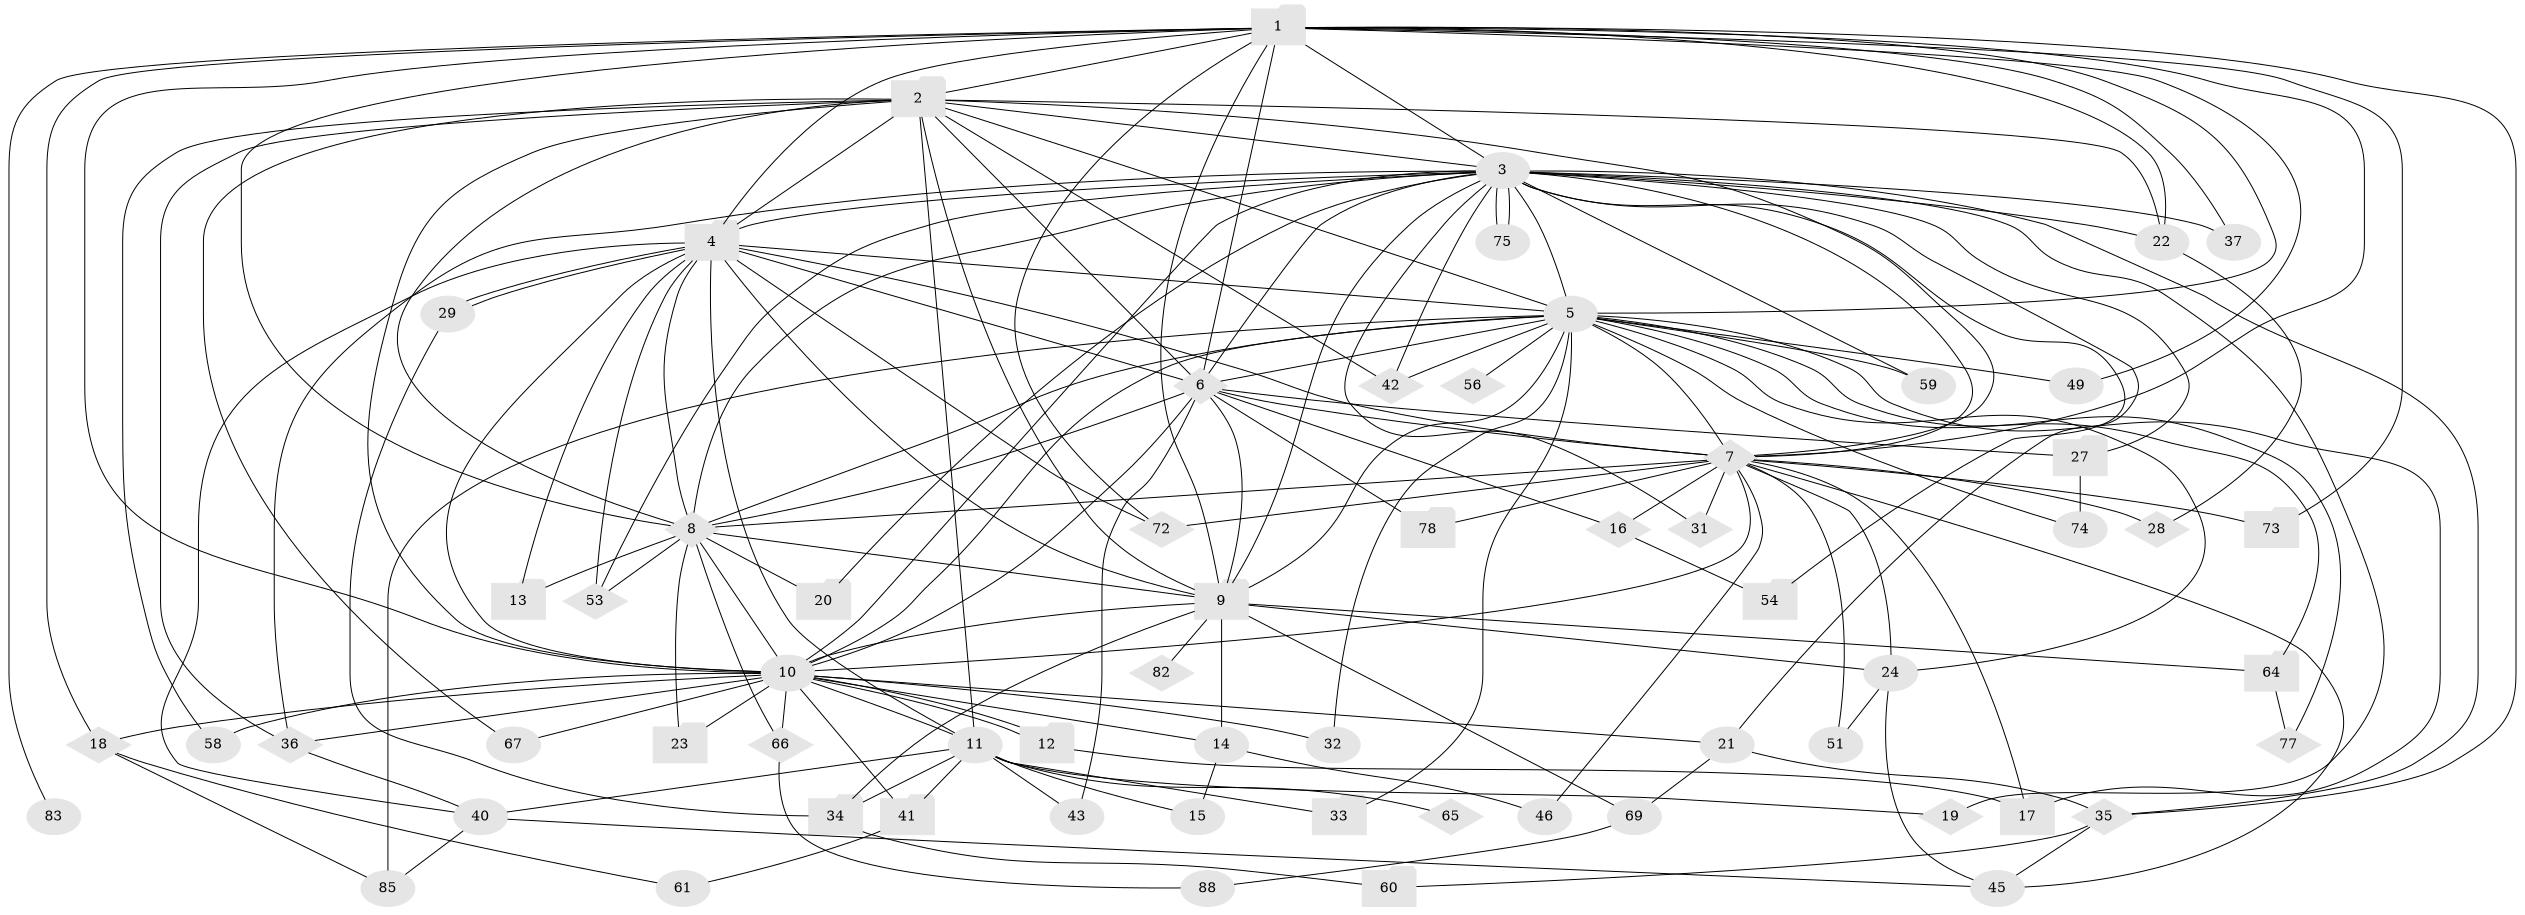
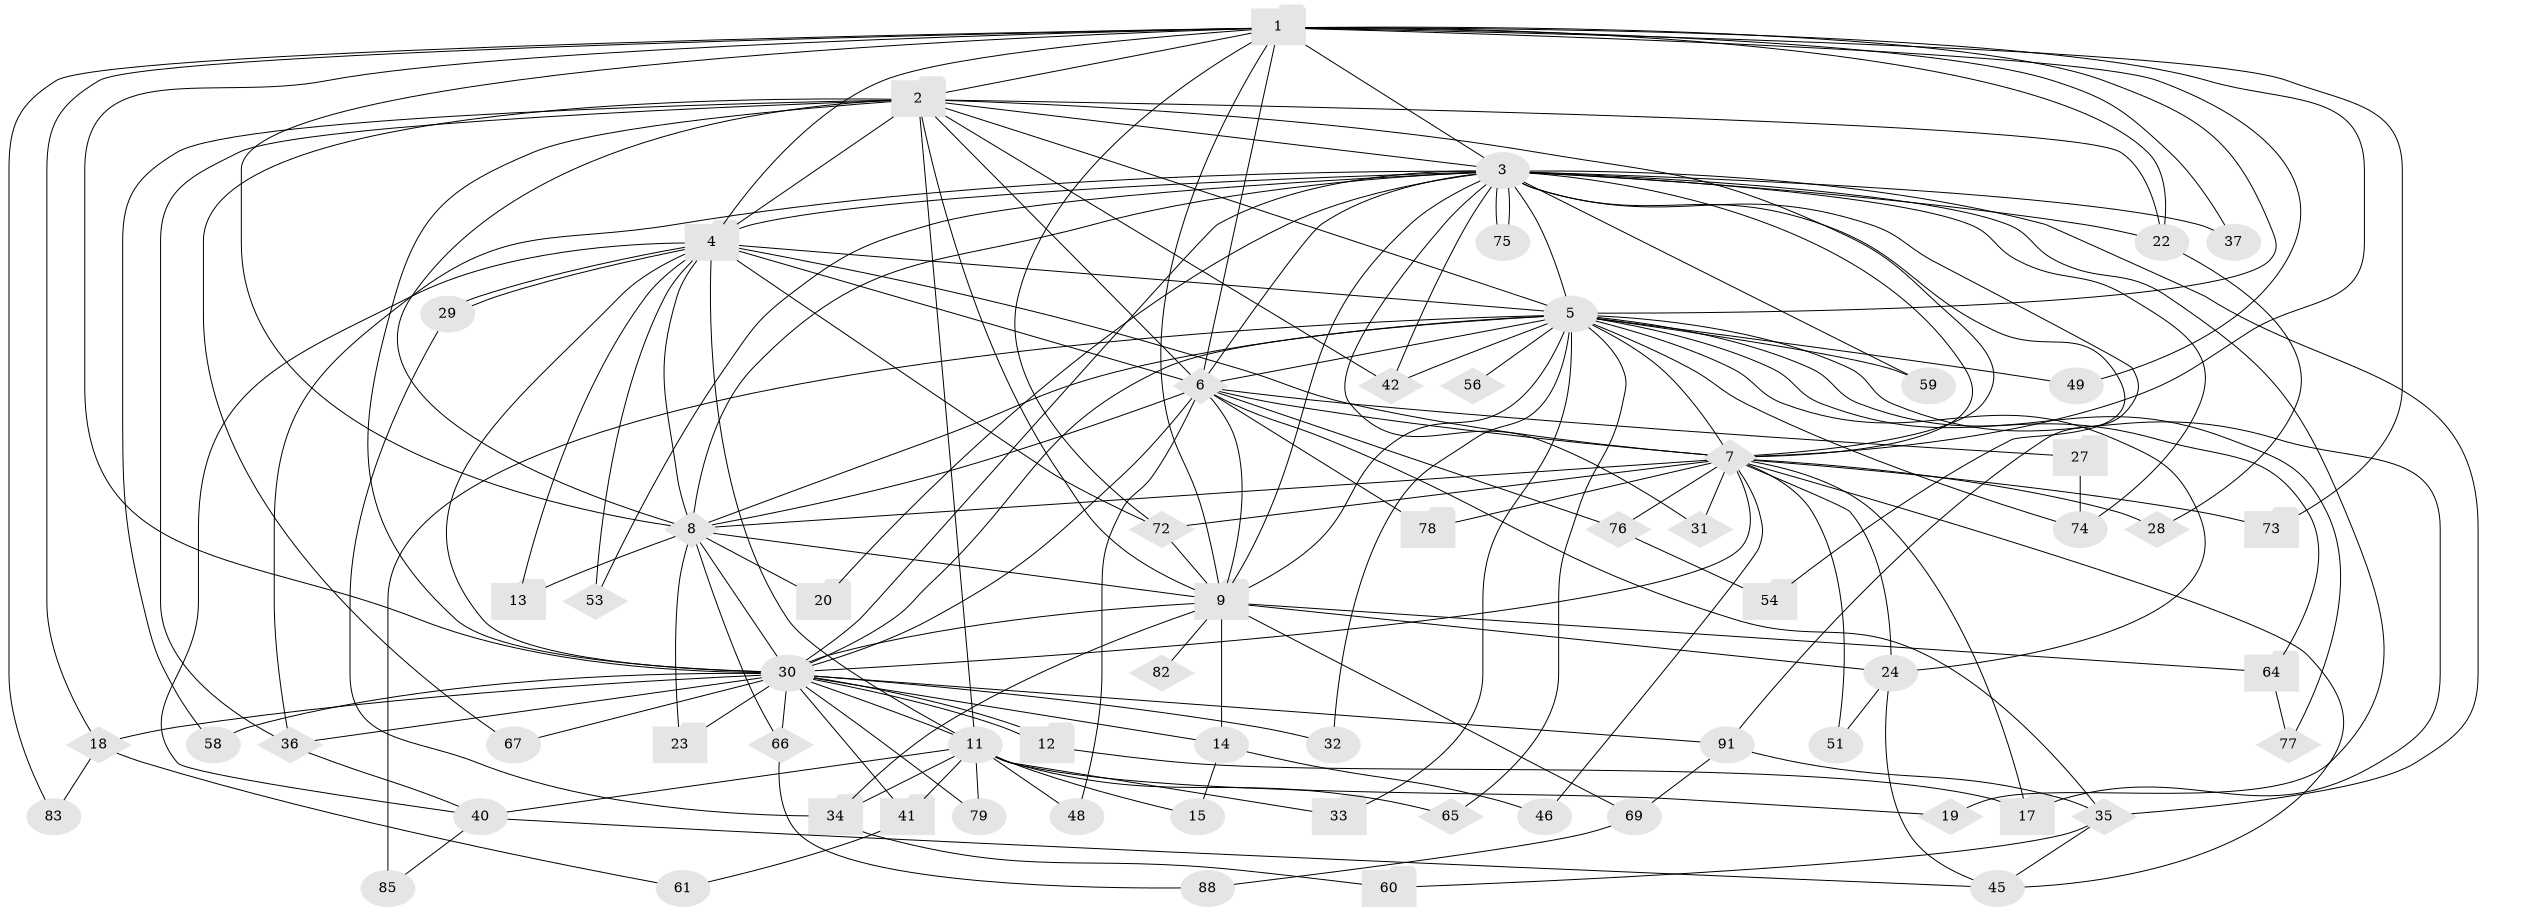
edge "1" -- "35": now "6" -- "35"
edge "3" -- "27": now "3" -- "74"
edge "4" -- "9": now "72" -- "9"
node "16": label "16" -> "76"
edge "8" -- "53": removed
edge "5" -- "65": added
node "10": label "10" -> "30"
node "21": label "21" -> "91"
edge "18" -- "85": now "18" -- "83"
node "79": added
node "43": label "43" -> "48"
